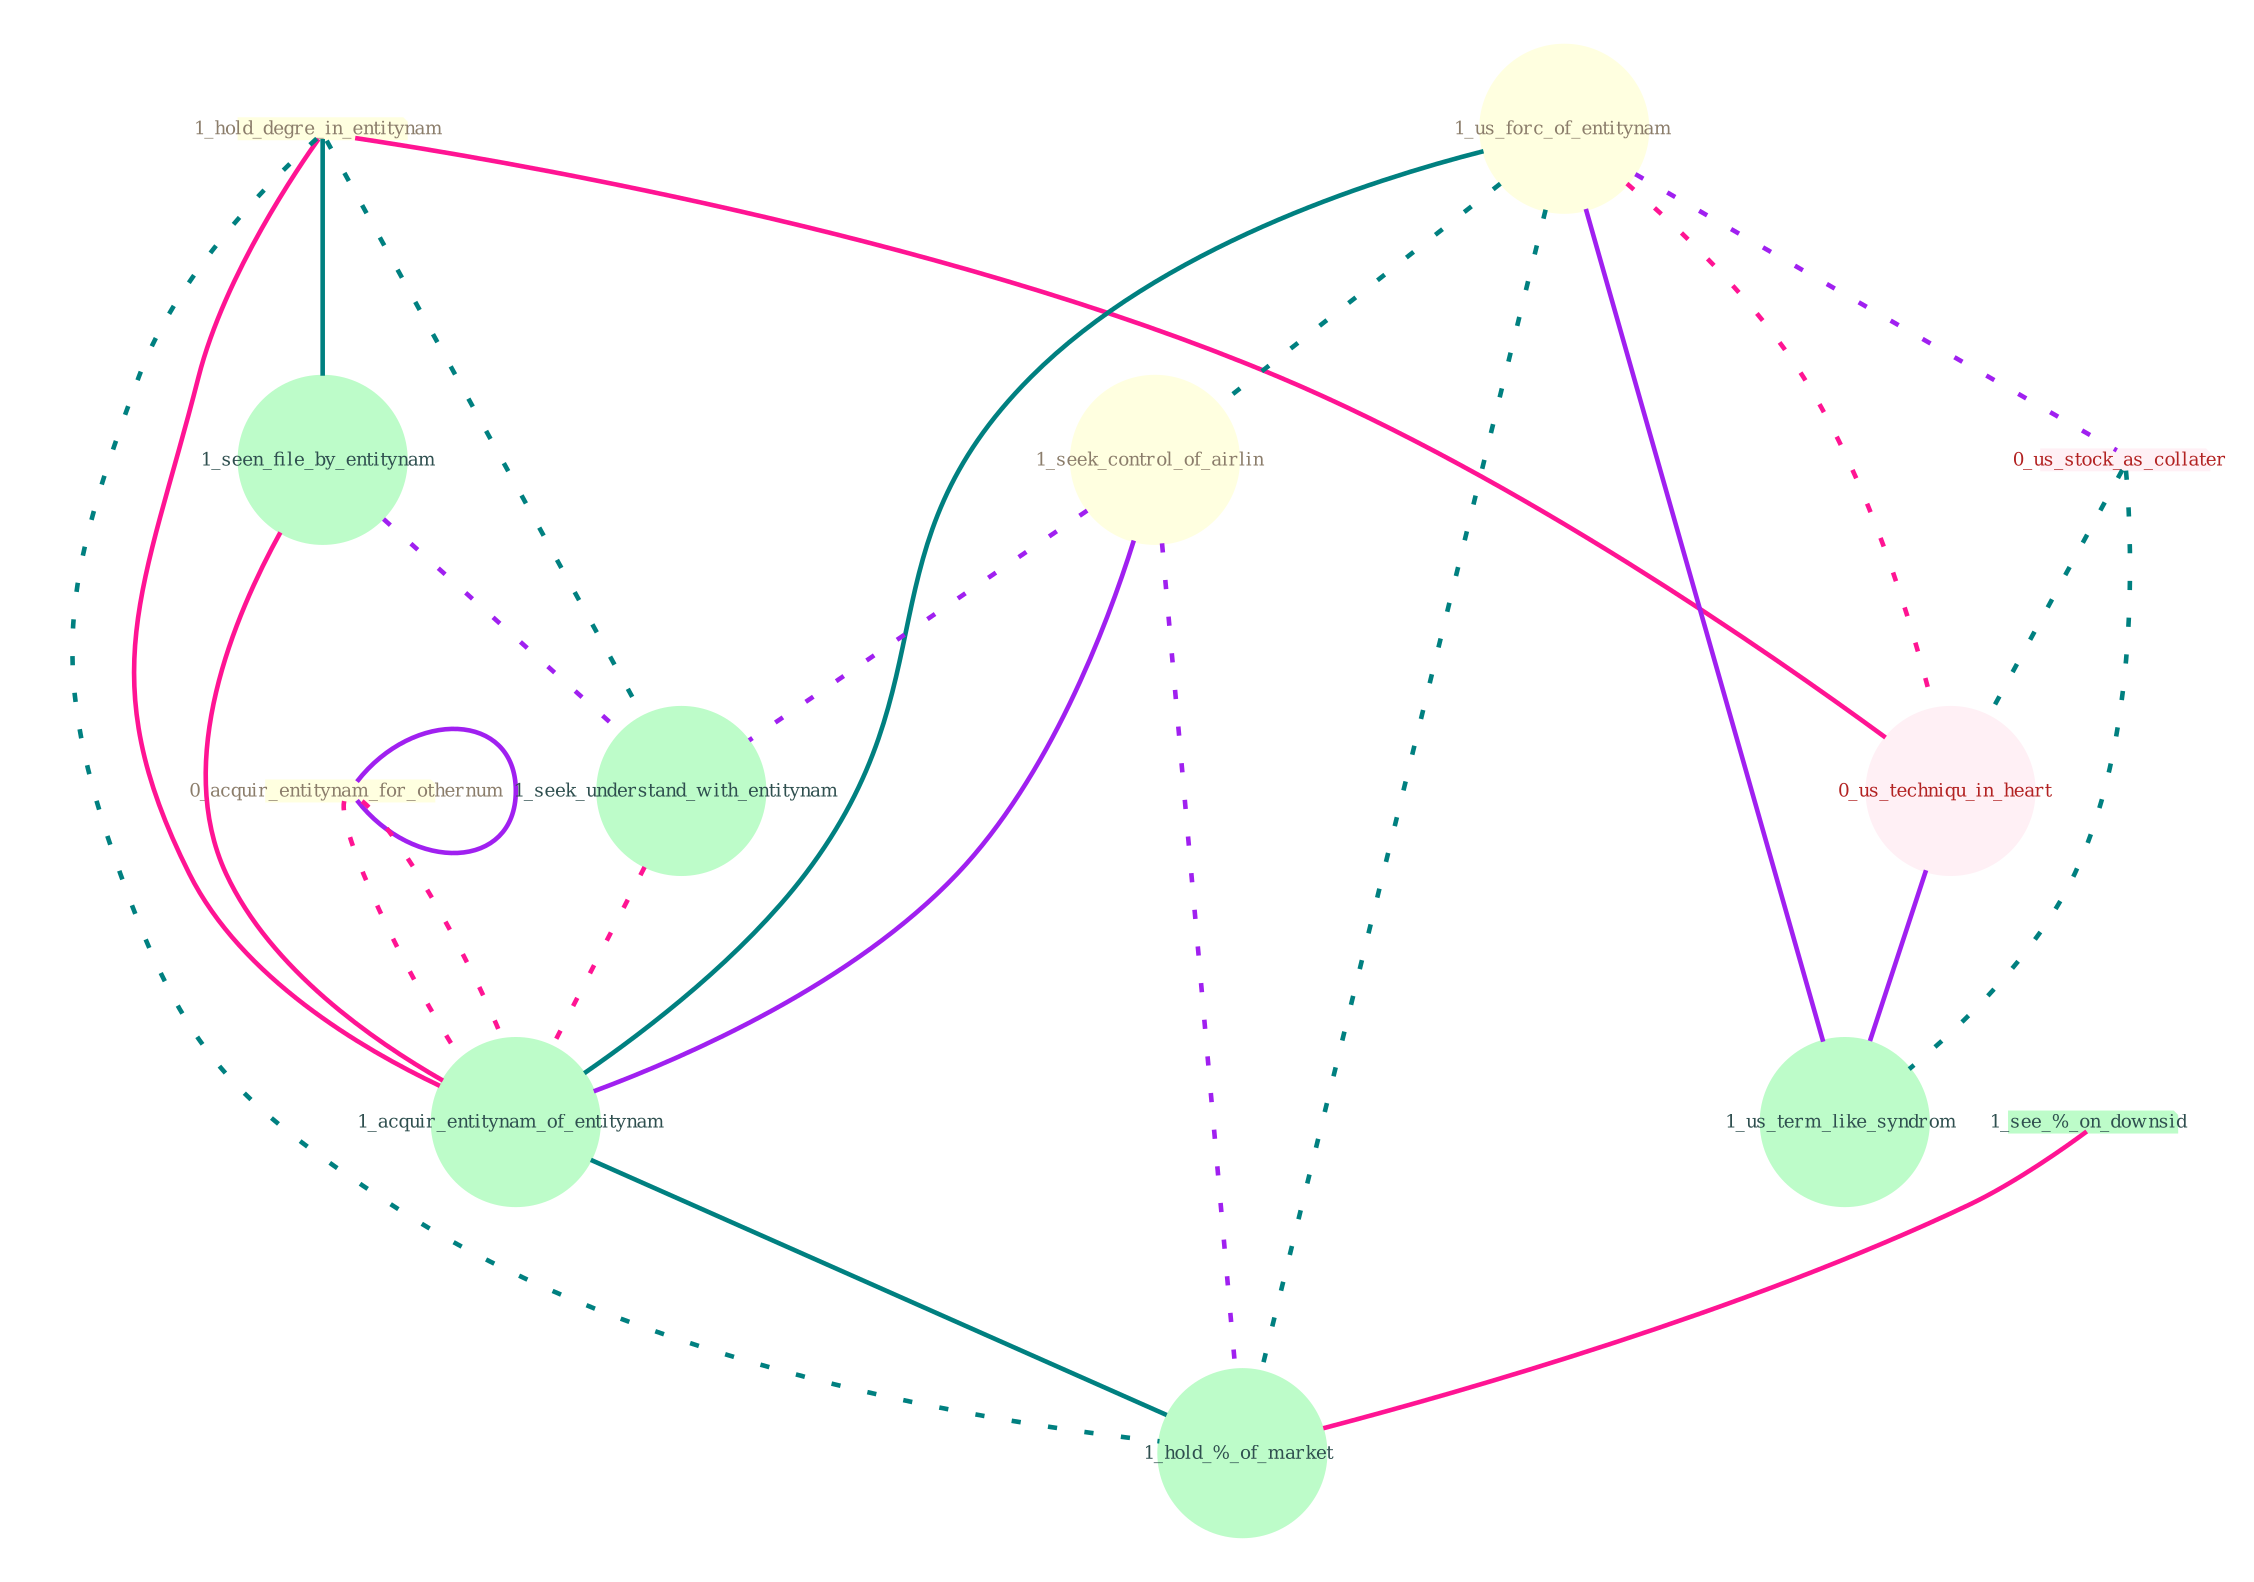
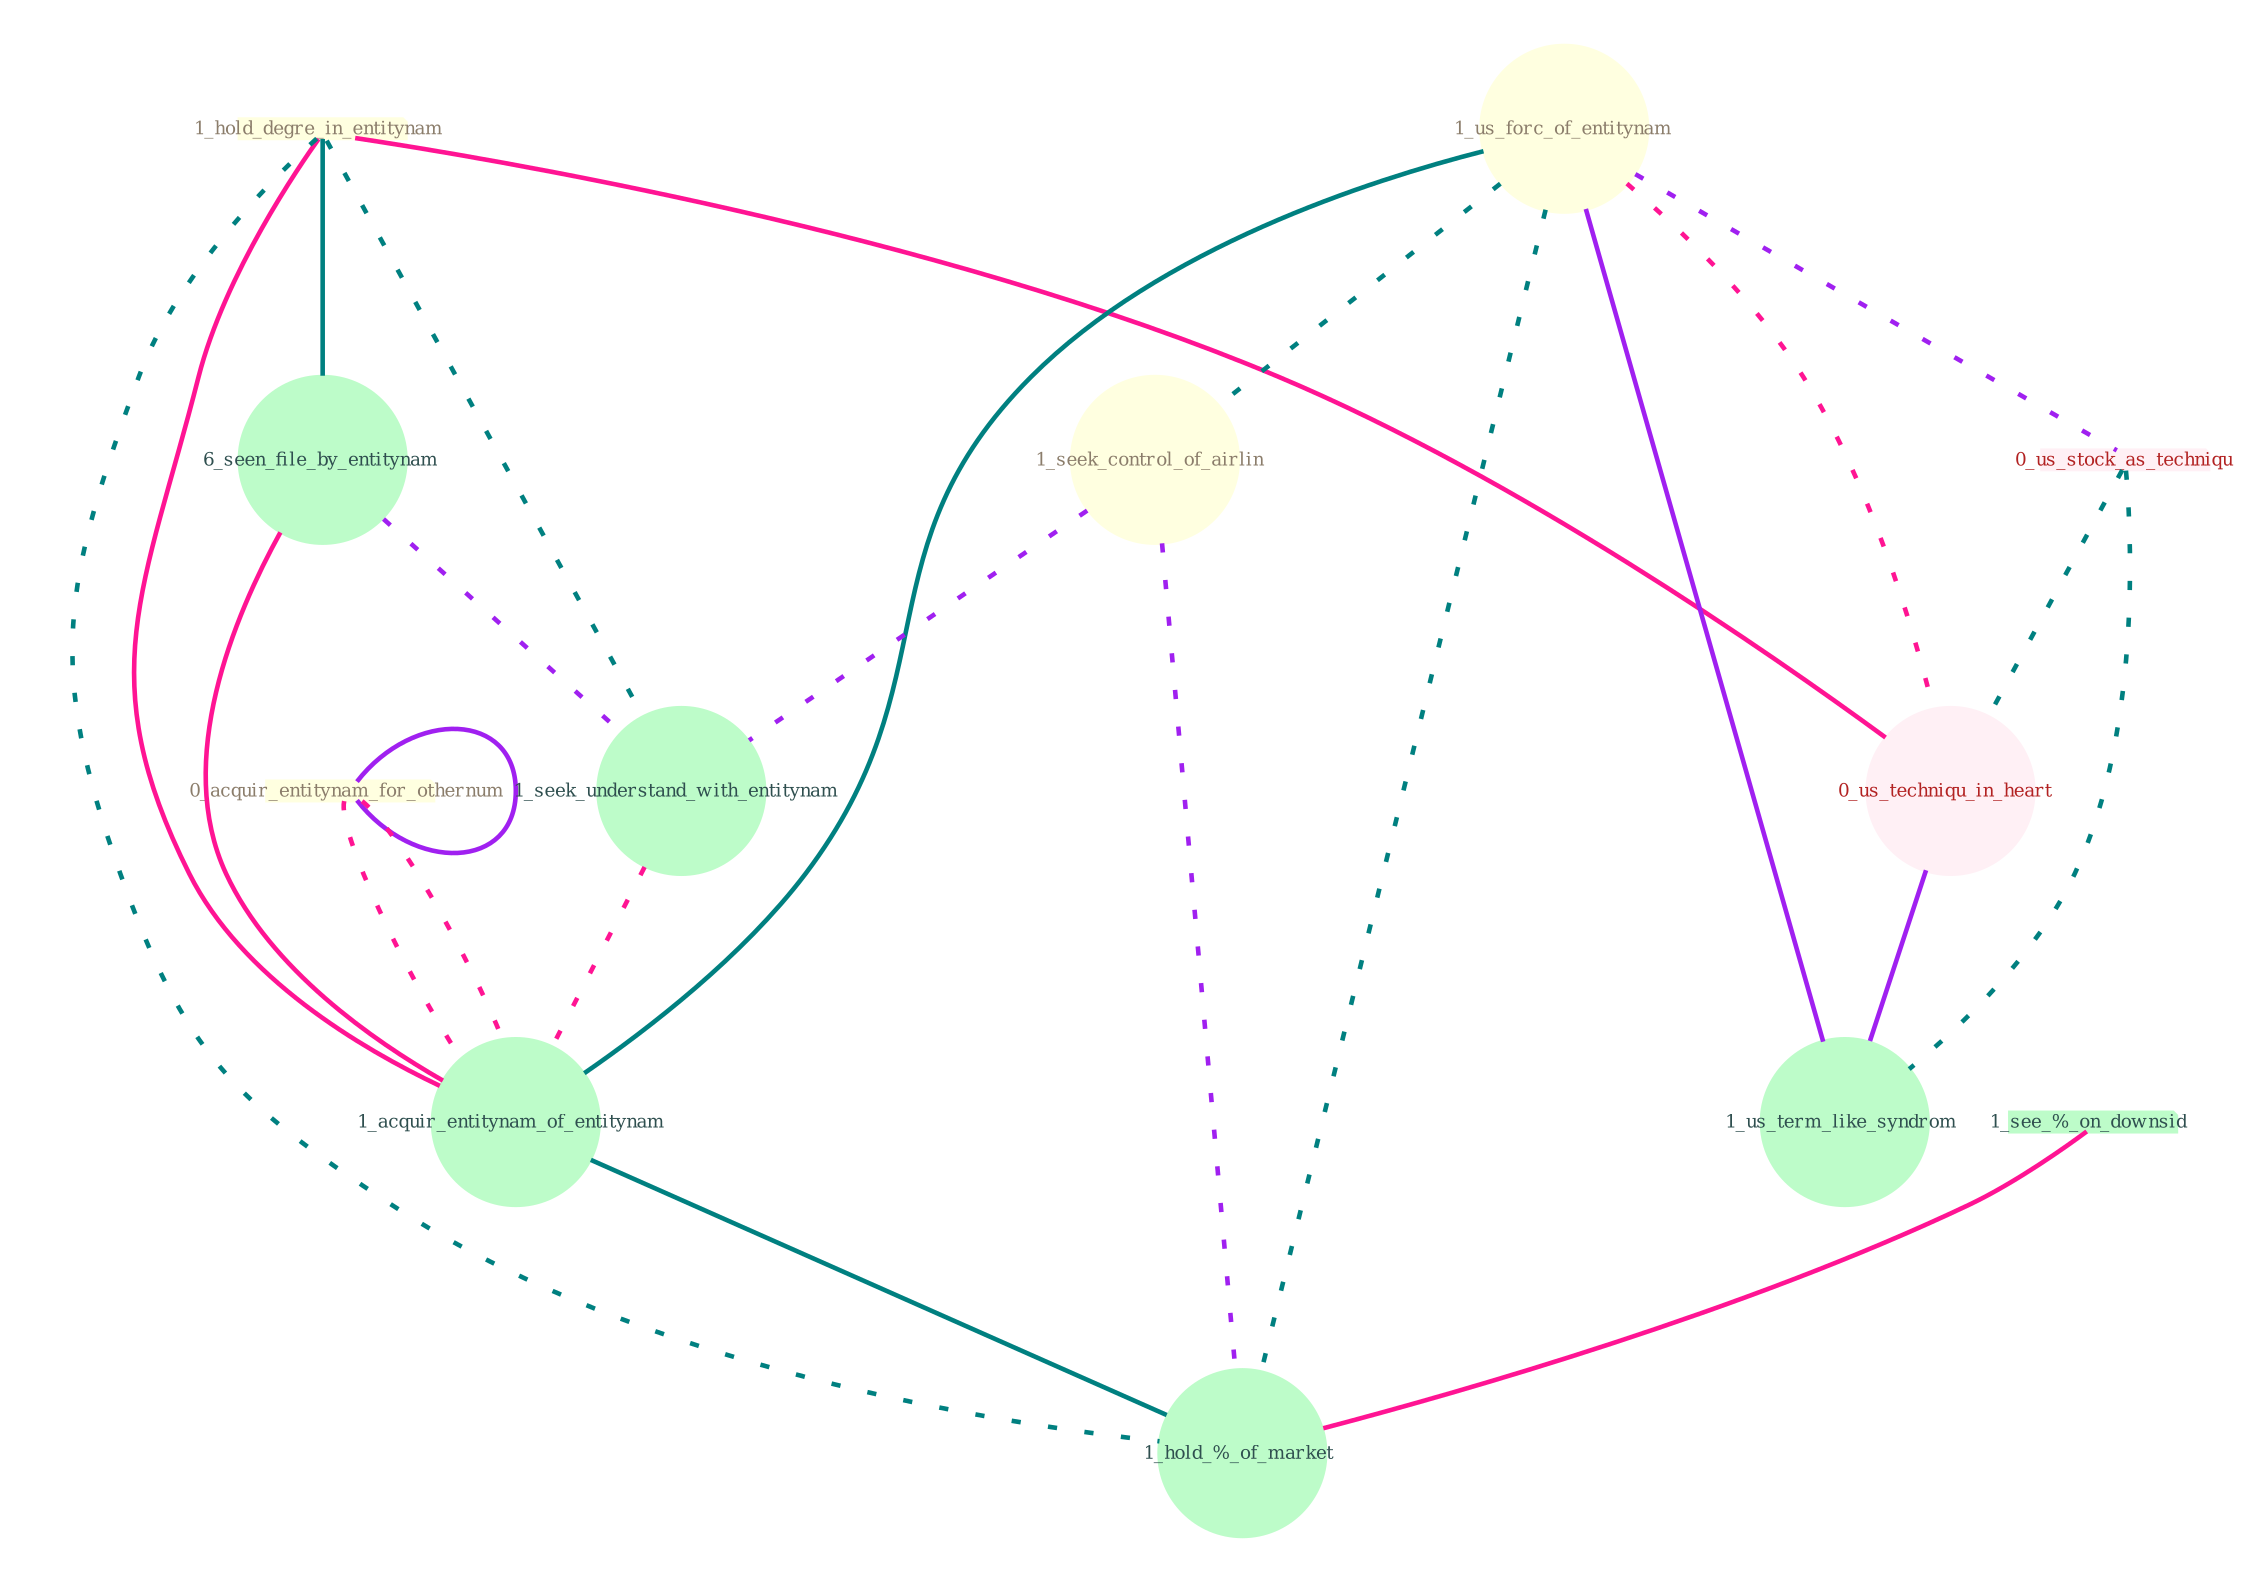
node "1_seen_file_by_entitynam": label "1_seen_file_by_entitynam" -> "6_seen_file_by_entitynam"
node "0_us_stock_as_collater": label "0_us_stock_as_collater" -> "0_us_stock_as_techniqu"
edge "1_seek_control_of_airlin" -- "1_acquir_entitynam_of_entitynam": removed
